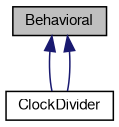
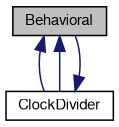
edge "Behavioral" -> "ClockDivider": added
